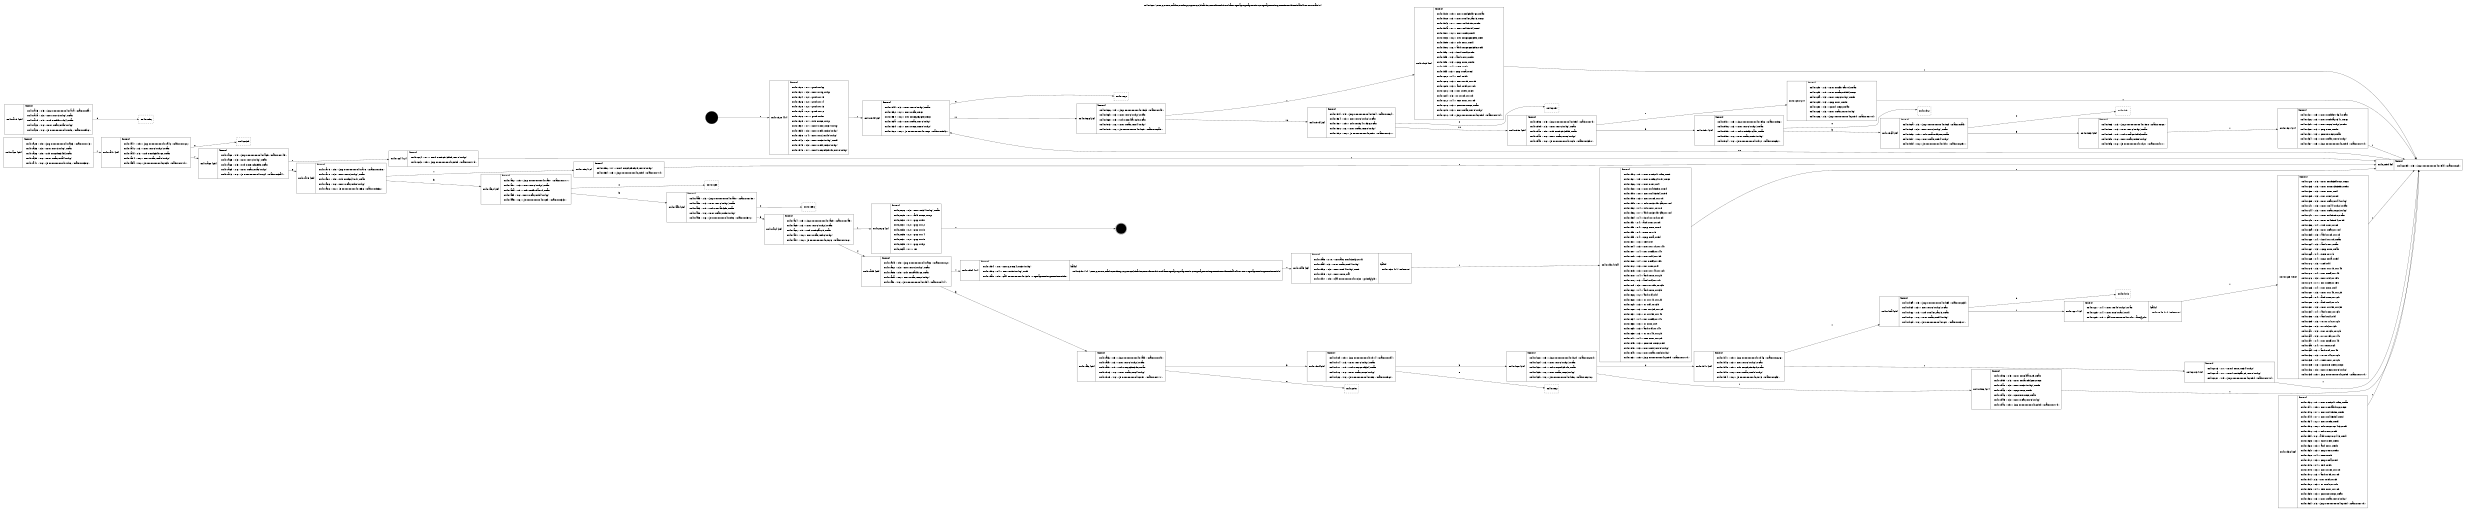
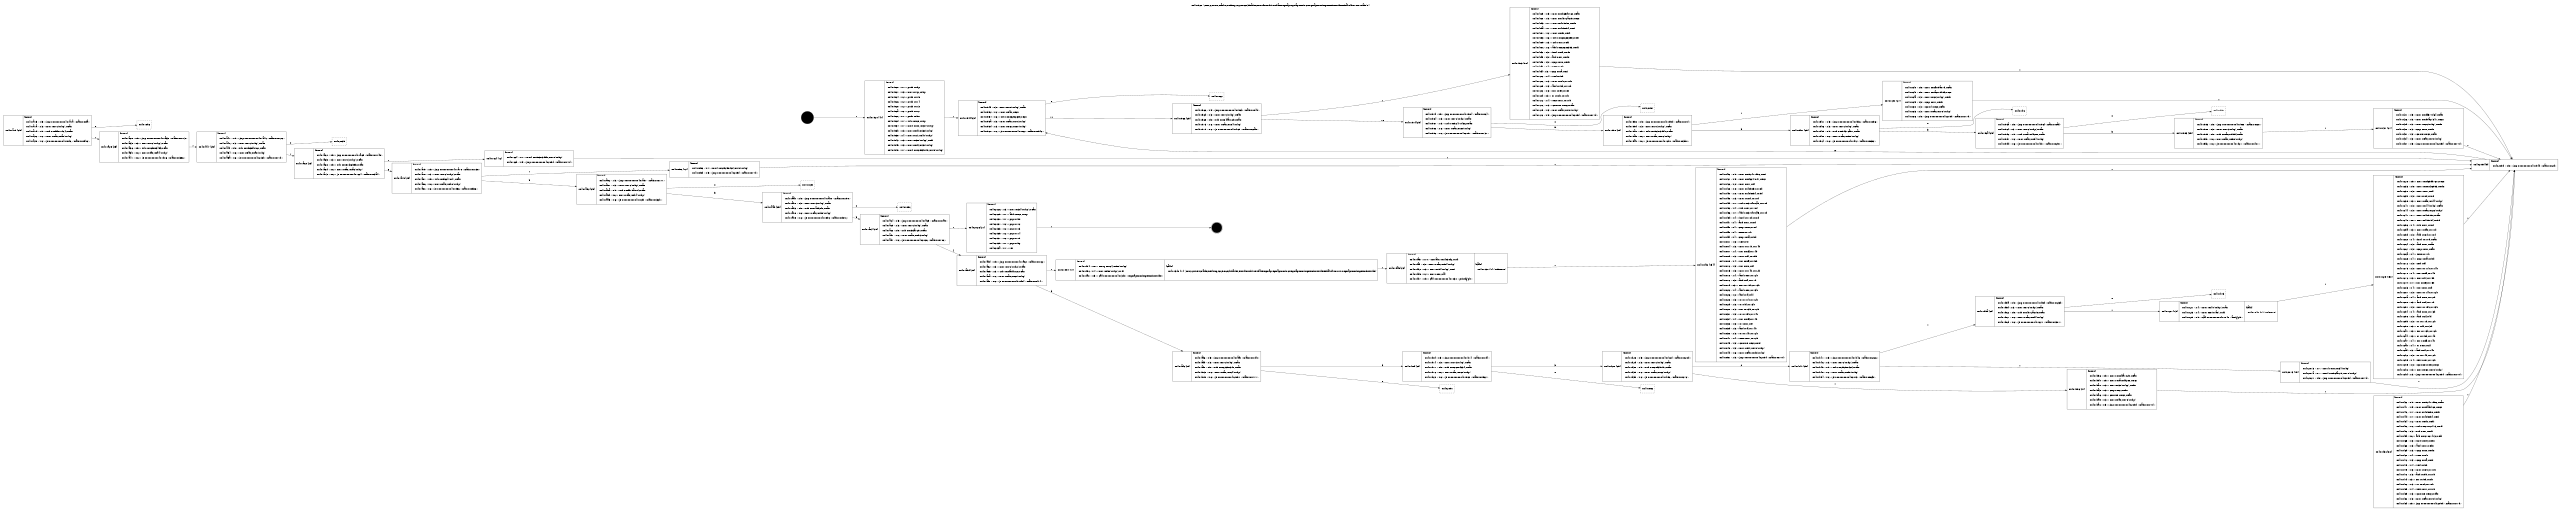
edge "0x401a15 [25]" -> "0x401a2e [25]": added, label "7"
